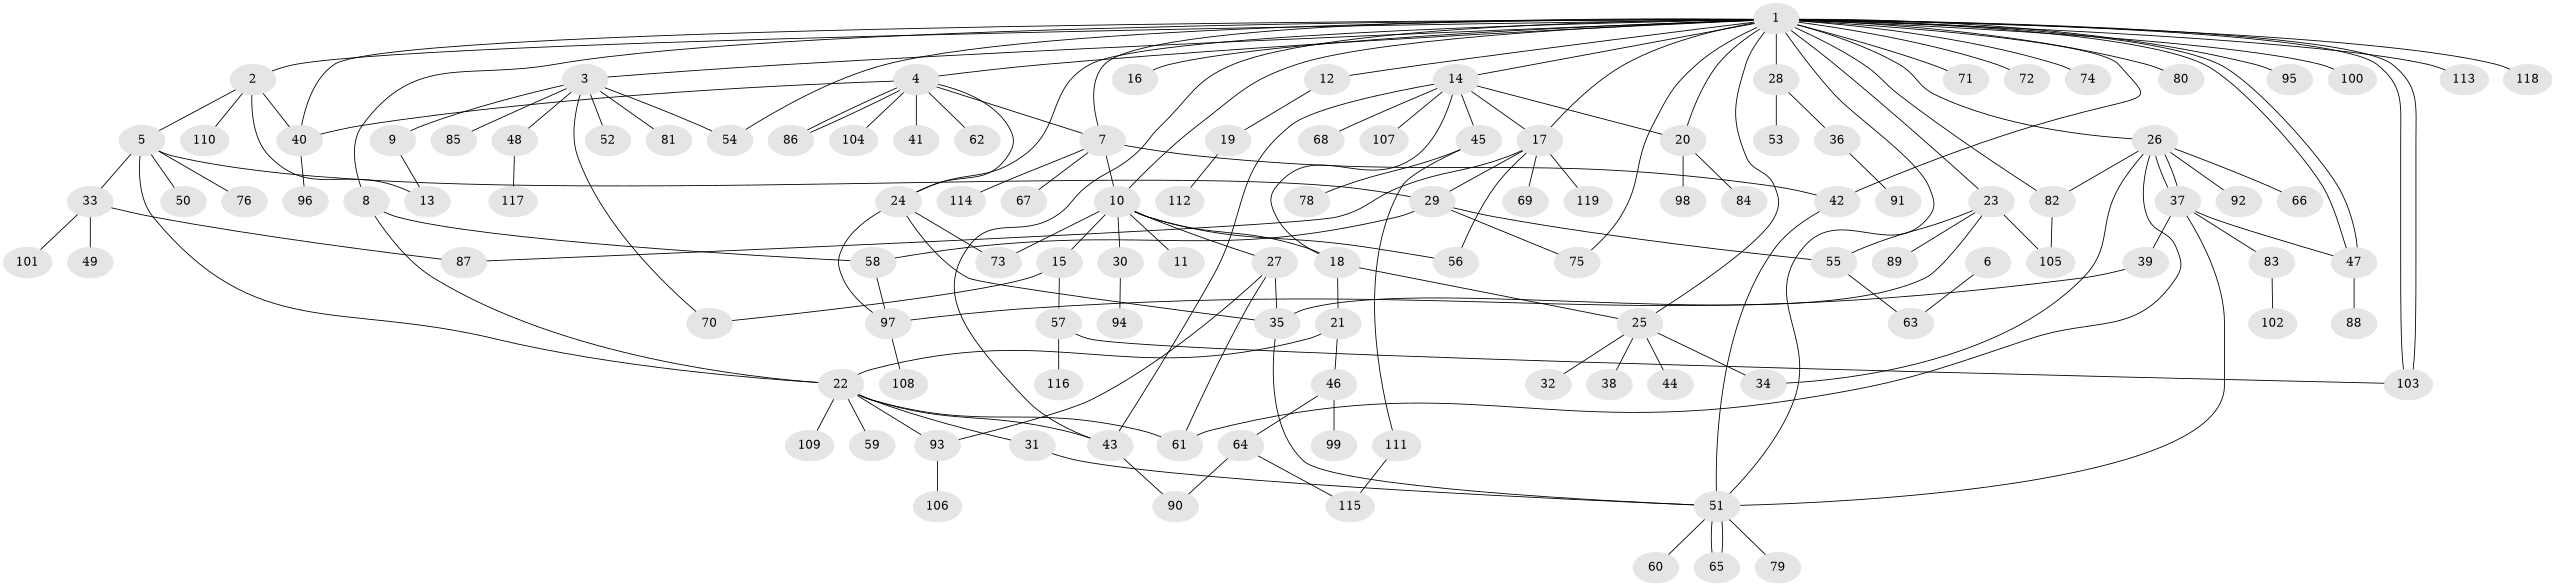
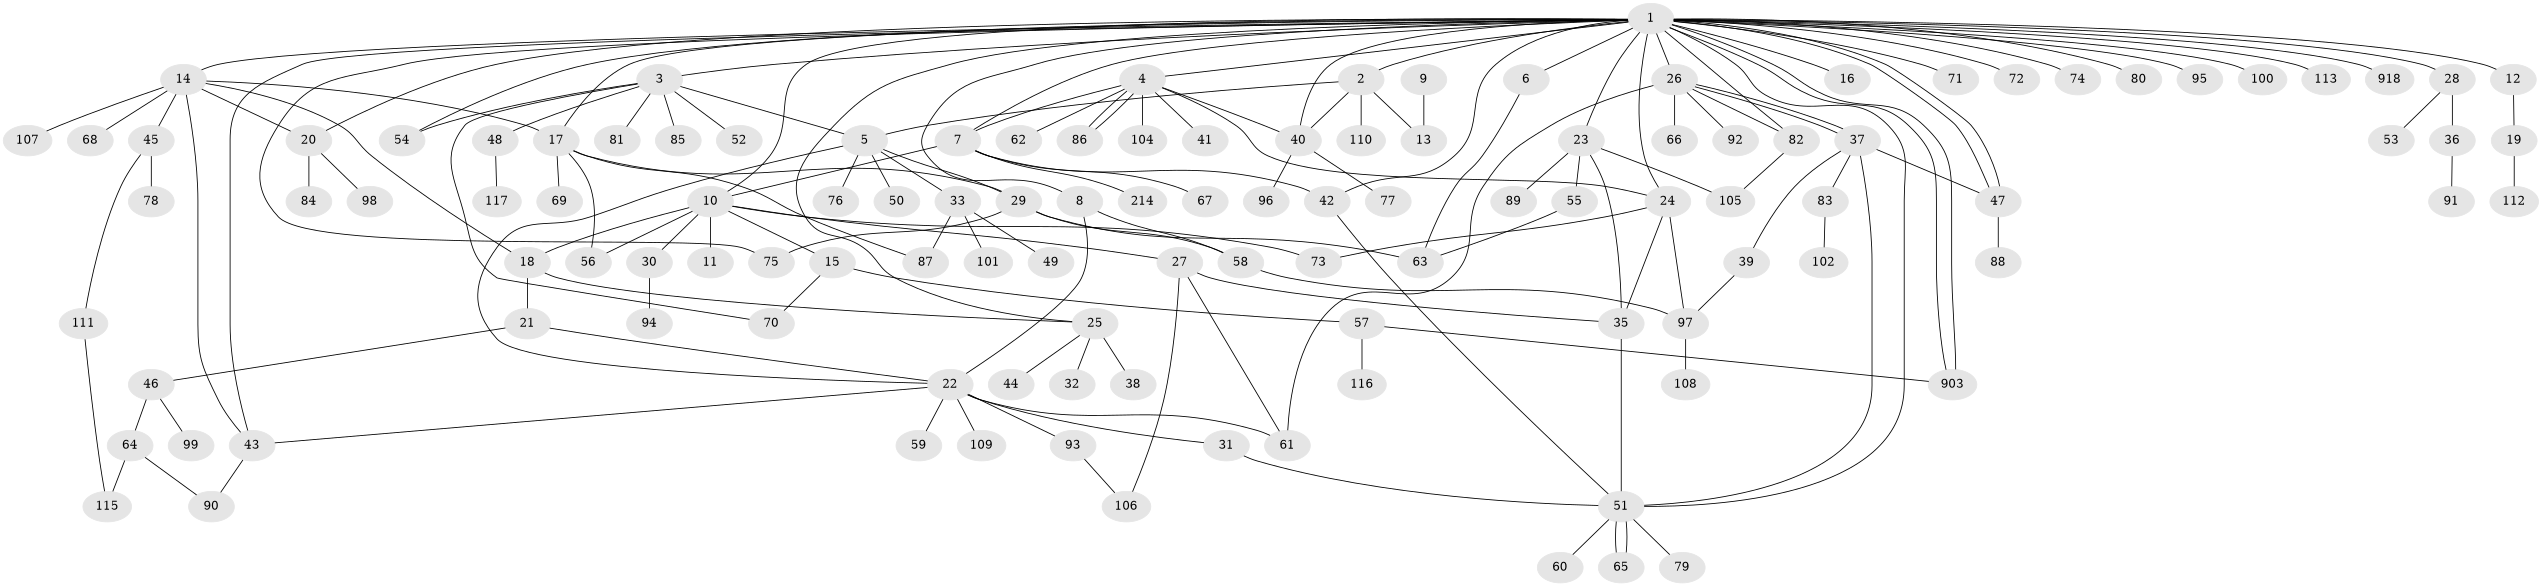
edge "1" -- "6": added
node "118": label "118" -> "918"
edge "3" -- "9": now "3" -- "5"
node "114": label "114" -> "214"
node "77": added
node "119": removed
edge "29" -- "55": now "29" -- "63"
edge "27" -- "93": now "27" -- "106"
node "34": removed
node "103": label "103" -> "903"
